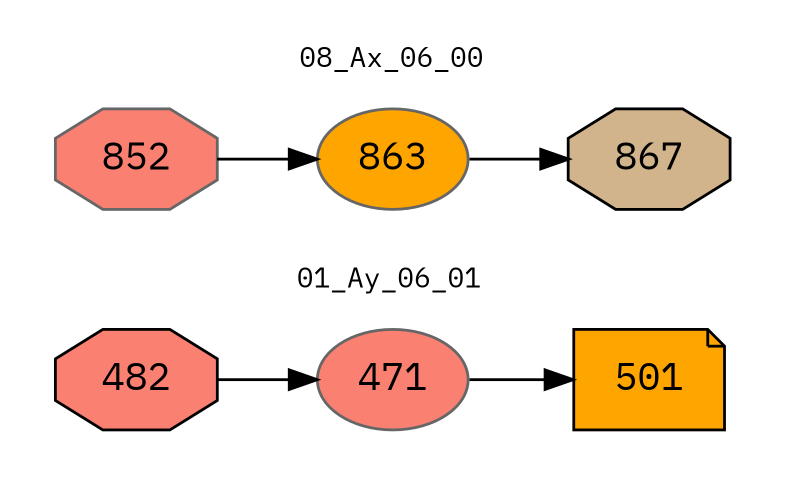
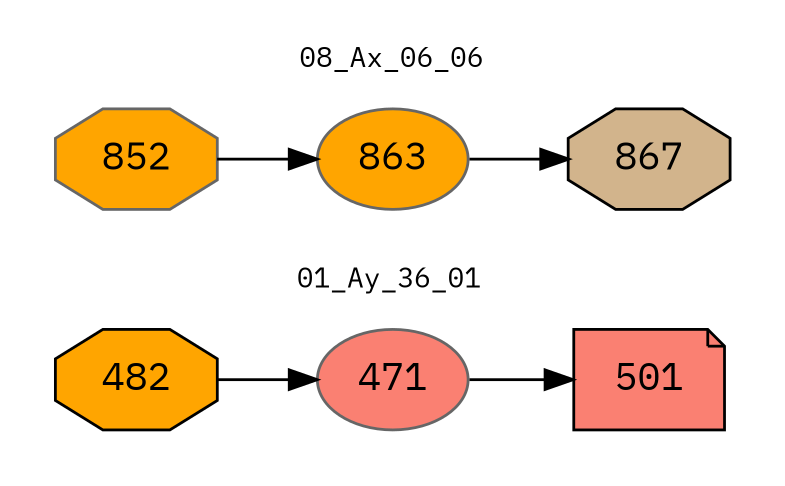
cluster "08_Ax_06_00": label "08_Ax_06_00" -> "08_Ax_06_06"
node "852": fillcolor salmon -> orange
cluster "01_Ay_06_01": label "01_Ay_06_01" -> "01_Ay_36_01"
node "482": fillcolor salmon -> orange
node "501": fillcolor orange -> salmon
